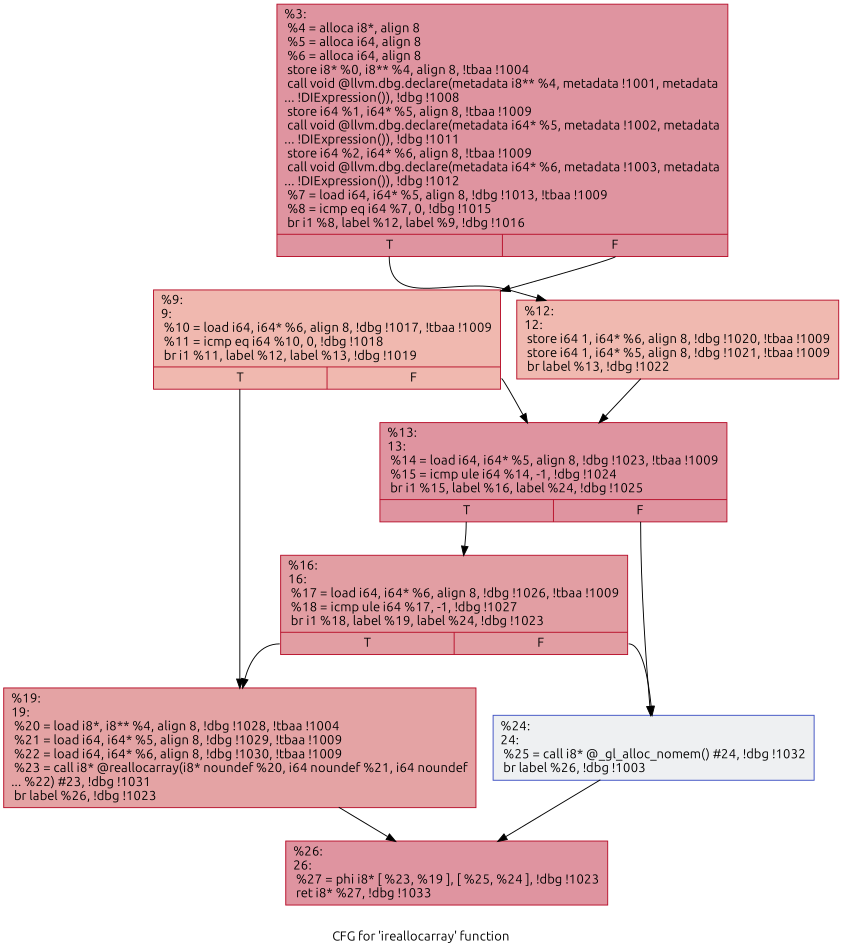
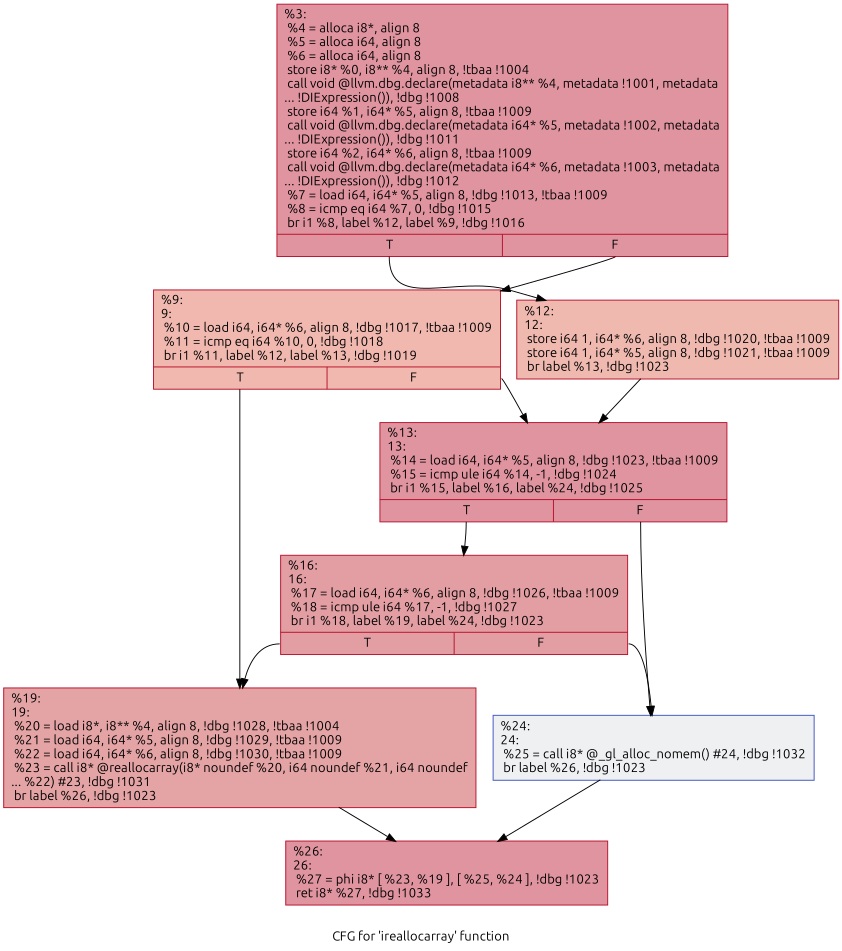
node "%12:": text "br label %13, !dbg !1022" -> "br label %13, !dbg !1023"
node "%24:": text "br label %26, !dbg !1003" -> "br label %26, !dbg !1023"
